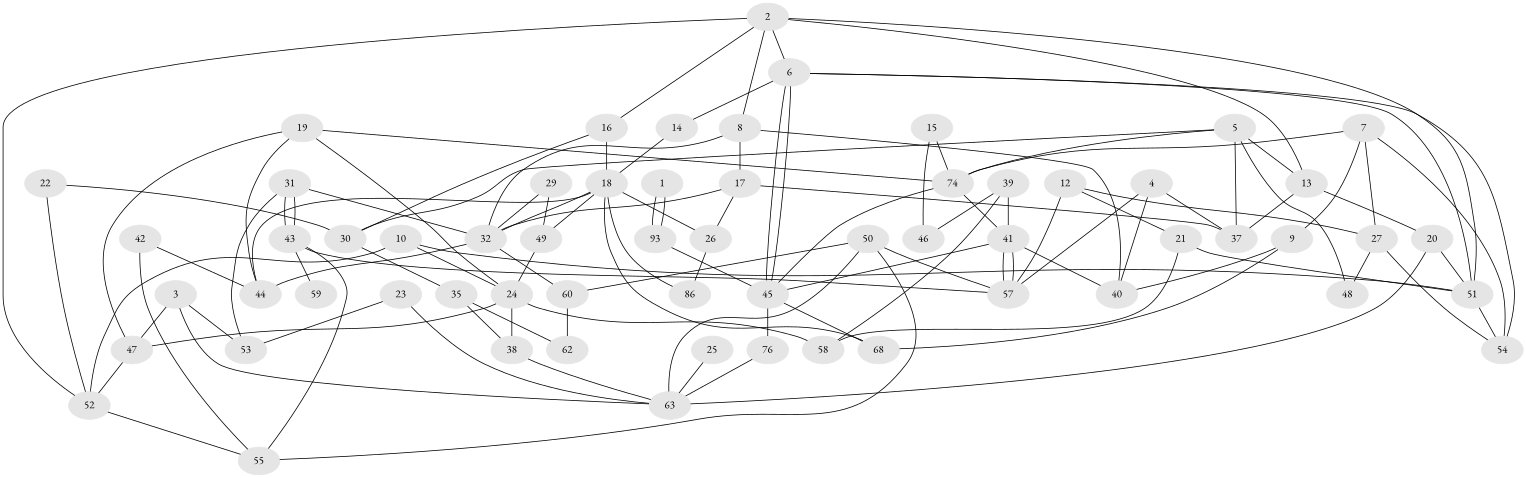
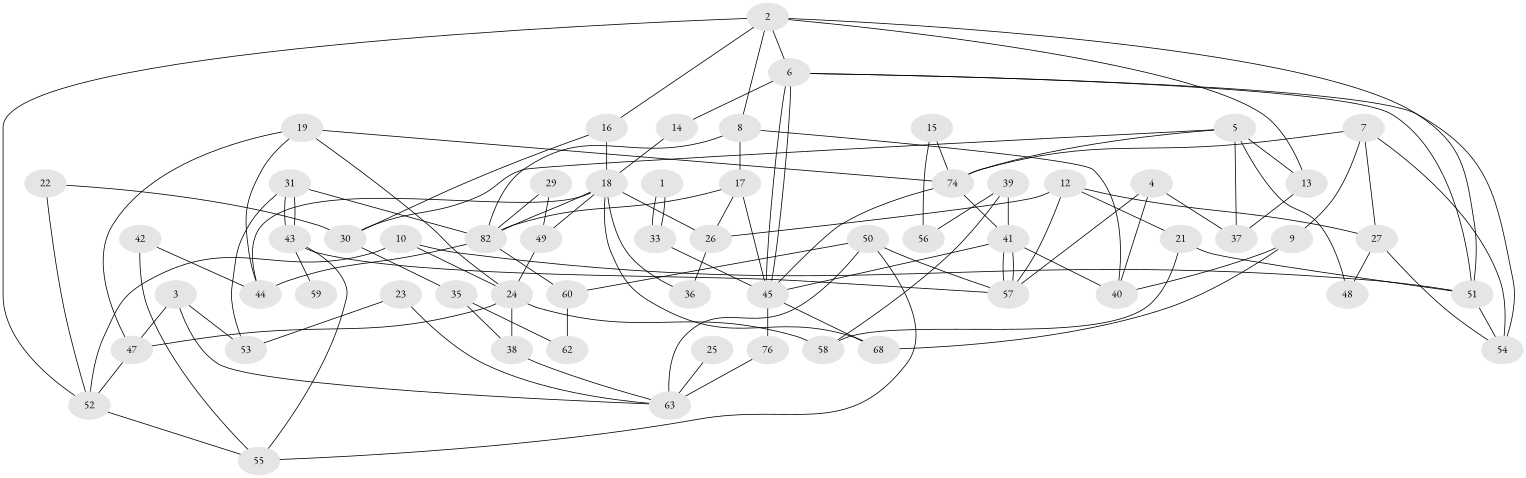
edge "17" -- "37": now "17" -- "45"
edge "12" -- "26": added
node "32": label "32" -> "82"
node "93": label "93" -> "33"
node "46": label "46" -> "56"
node "20": removed
node "86": label "86" -> "36"
